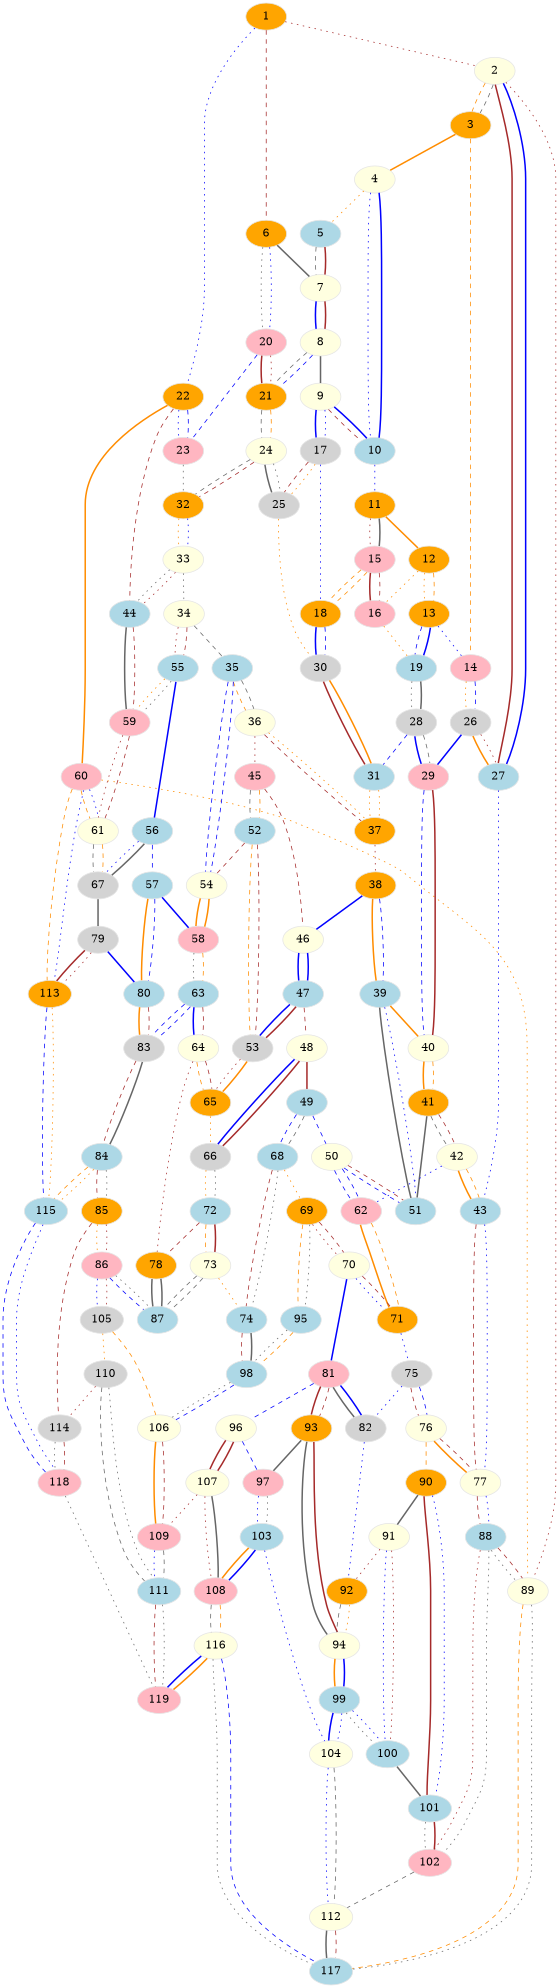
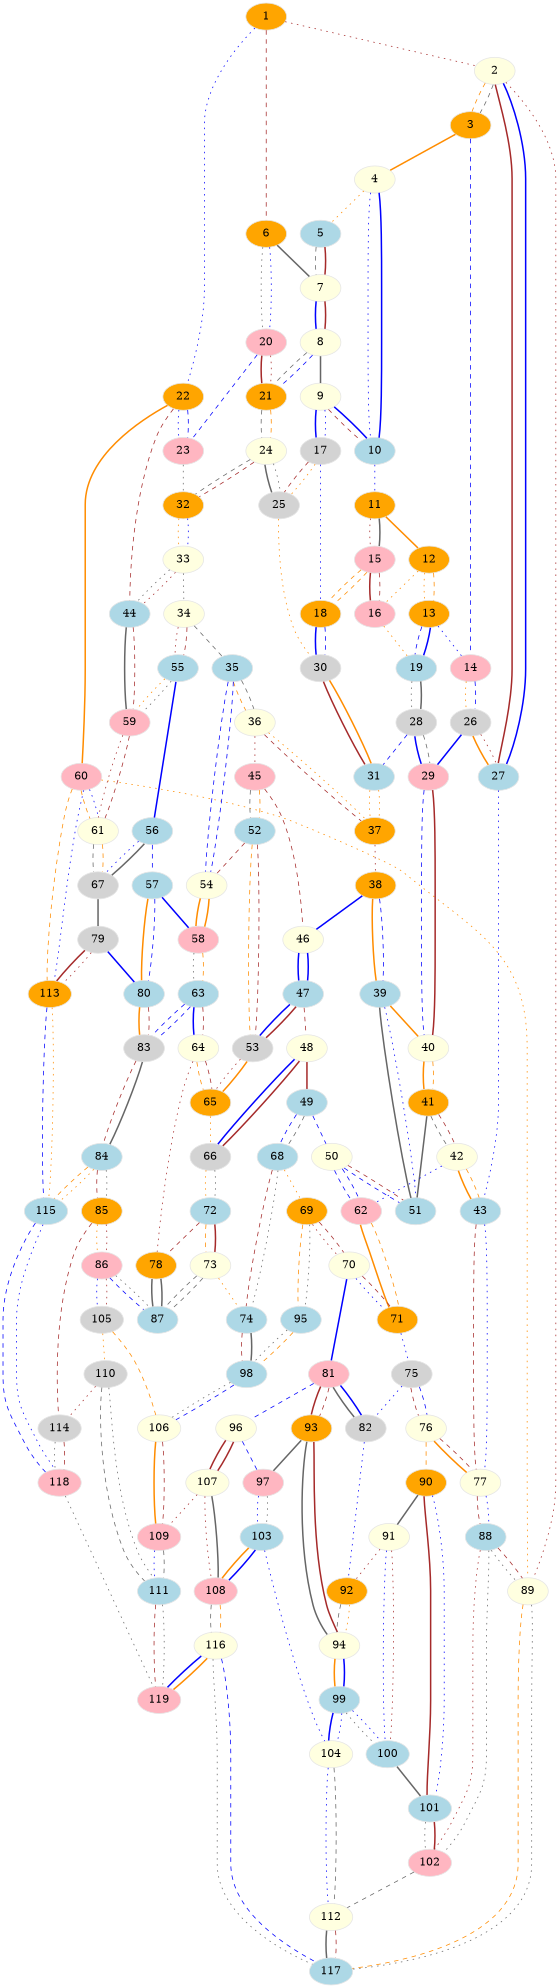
edge "3" -- "14": color darkorange -> blue
